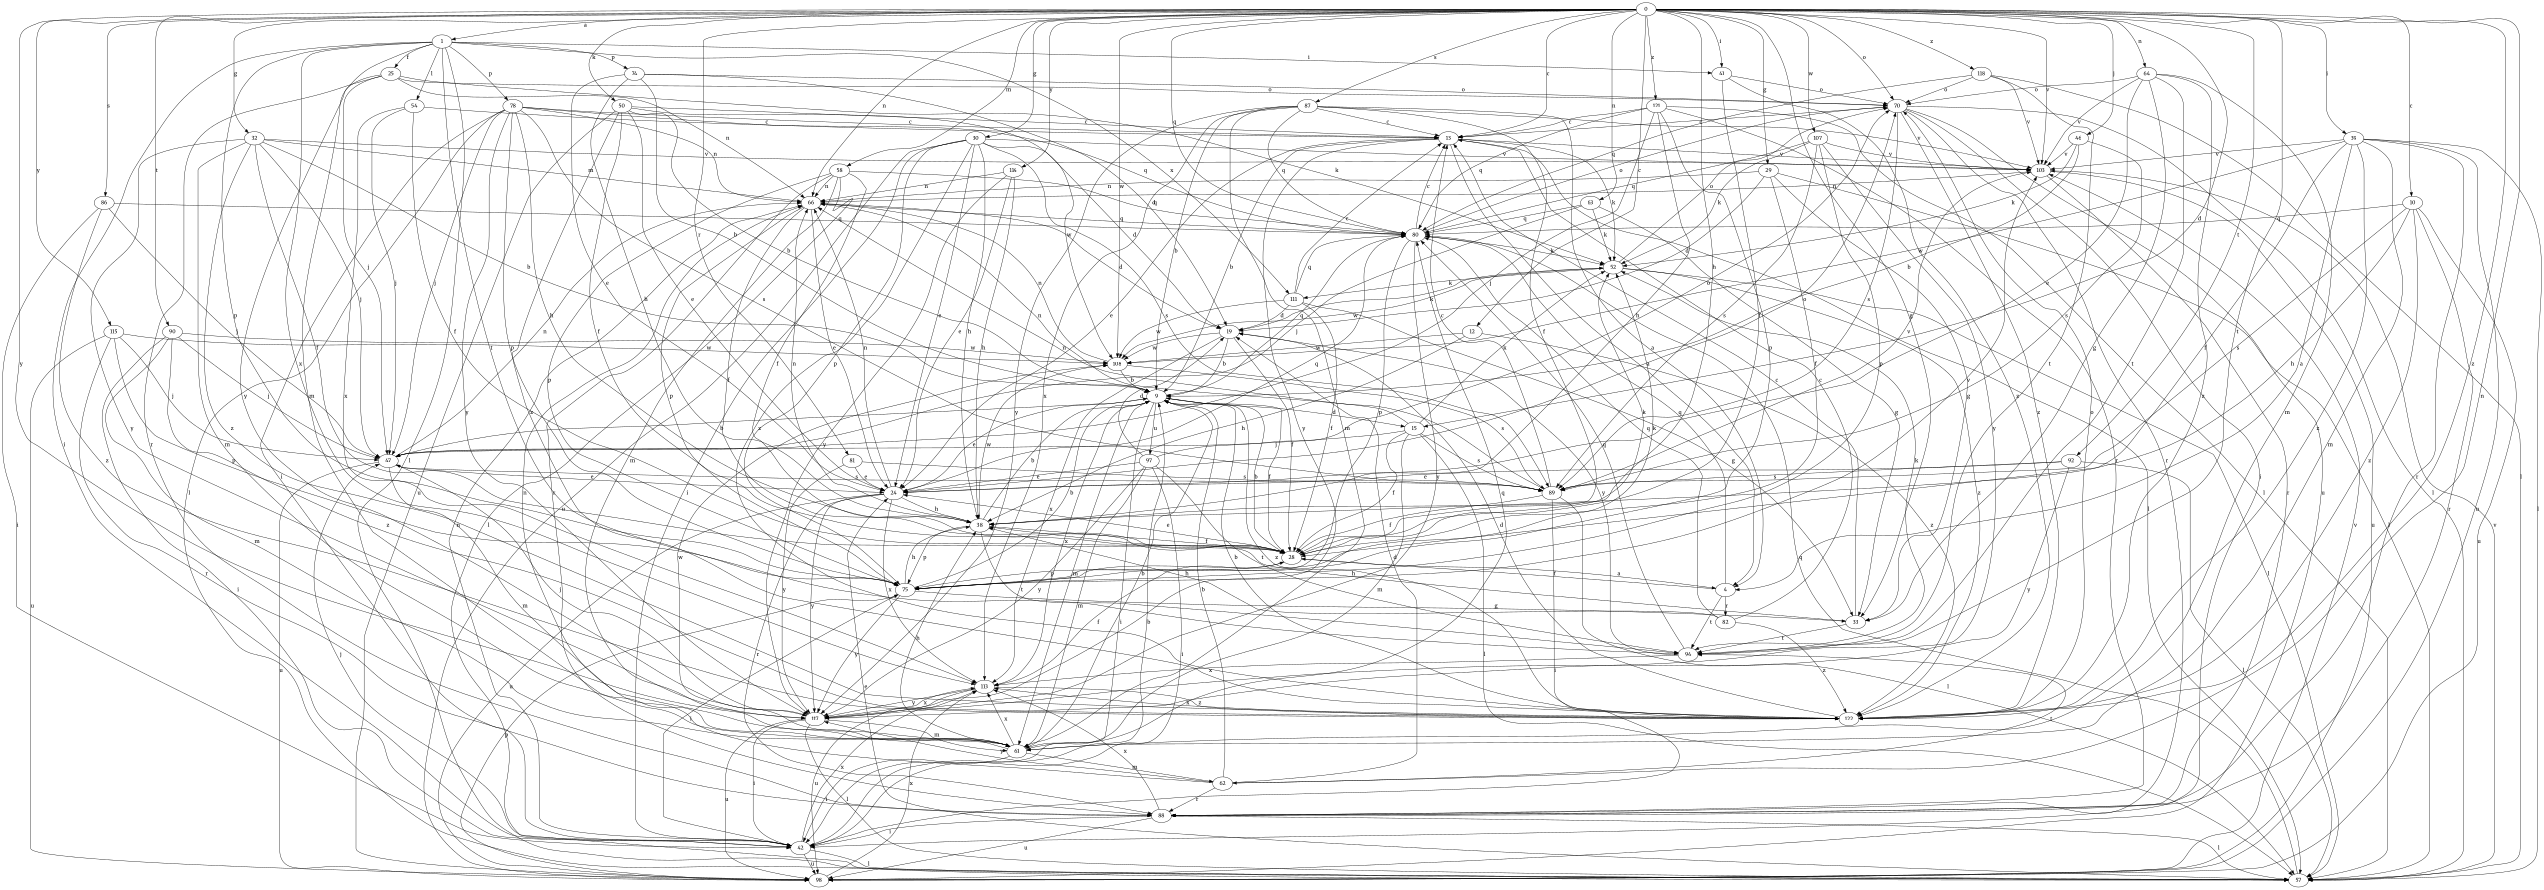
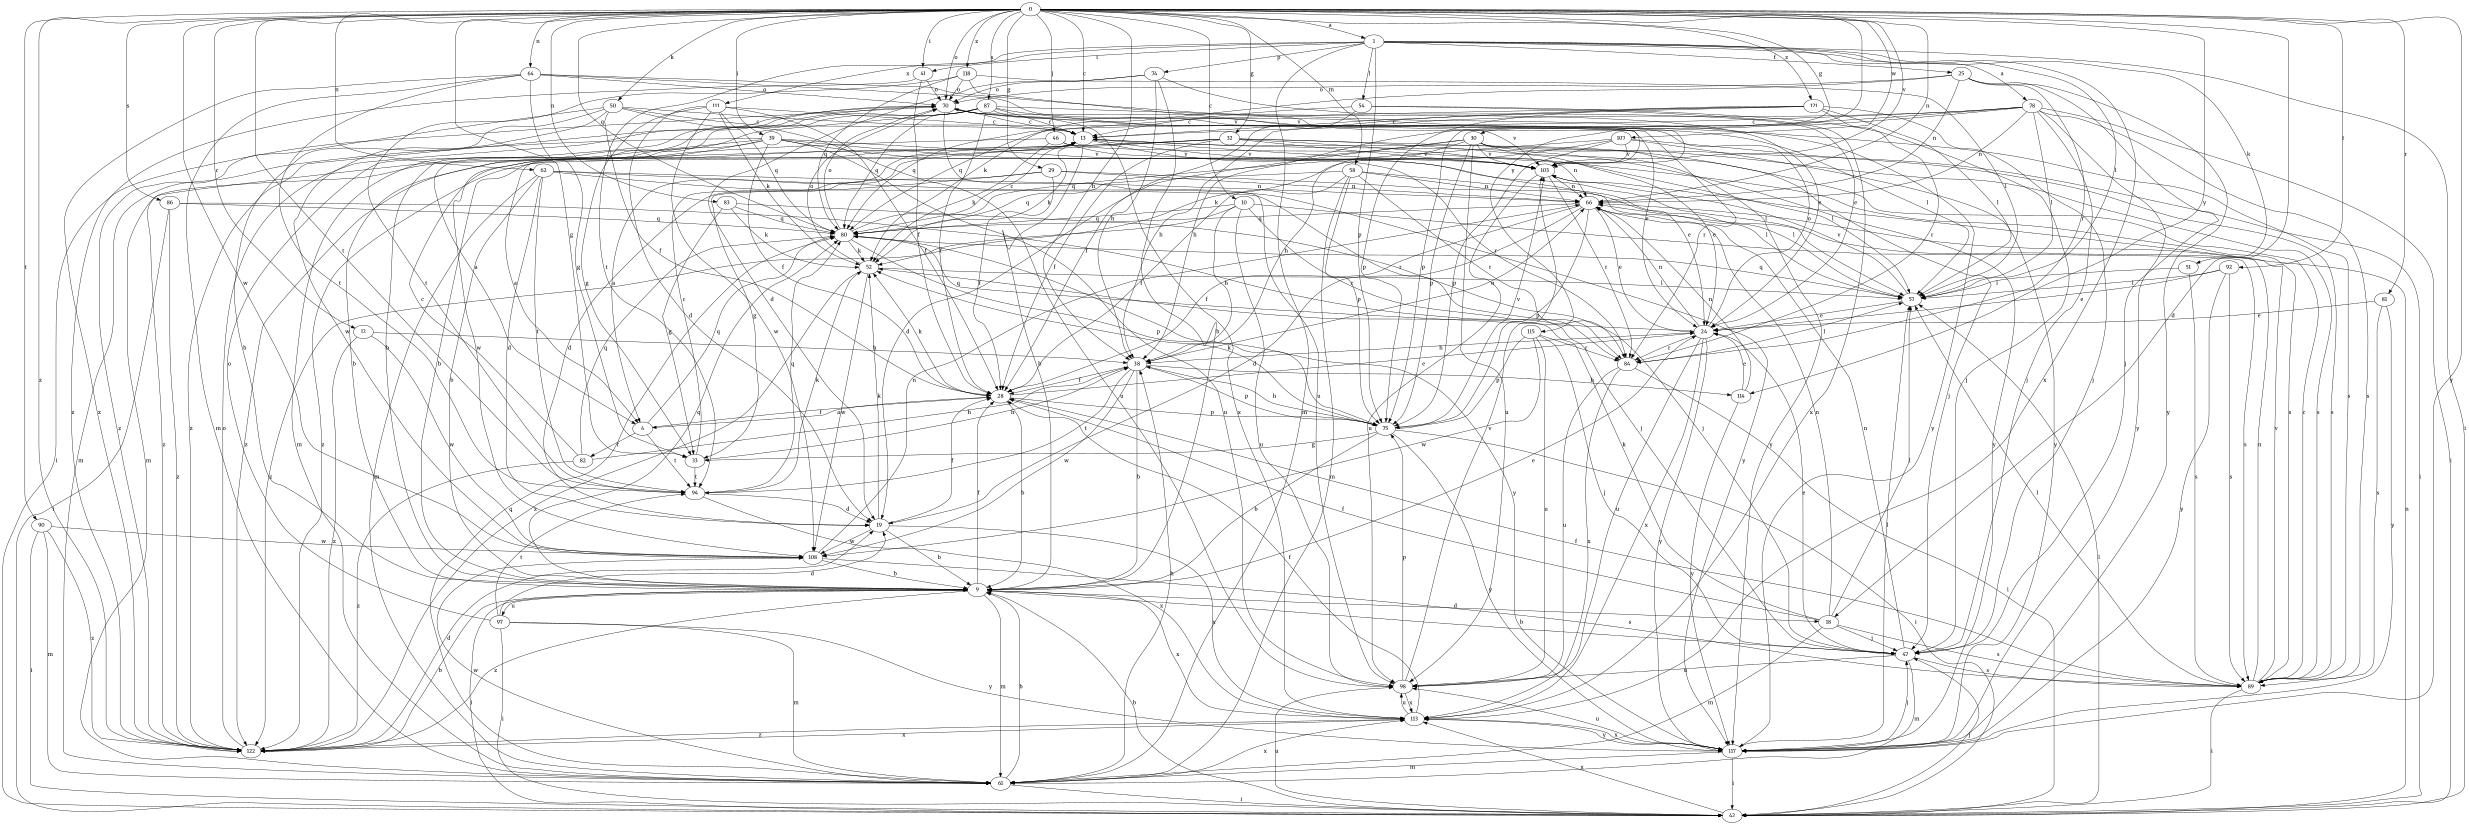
edge "1" -> "78": label "p" -> "a"
edge "32" -> "66": label "m" -> "n"
node "63": label "63" -> "83"
node "51": added
edge "52" -> "111": reversed
edge "114" -> "38": reversed
edge "90" -> "47": removed, label "j"
node "15": label "15" -> "18"
edge "97" -> "24": removed, label "e"
edge "94" -> "19": label "y" -> "d"
edge "61" -> "62": reversed
node "88": label "88" -> "84"
